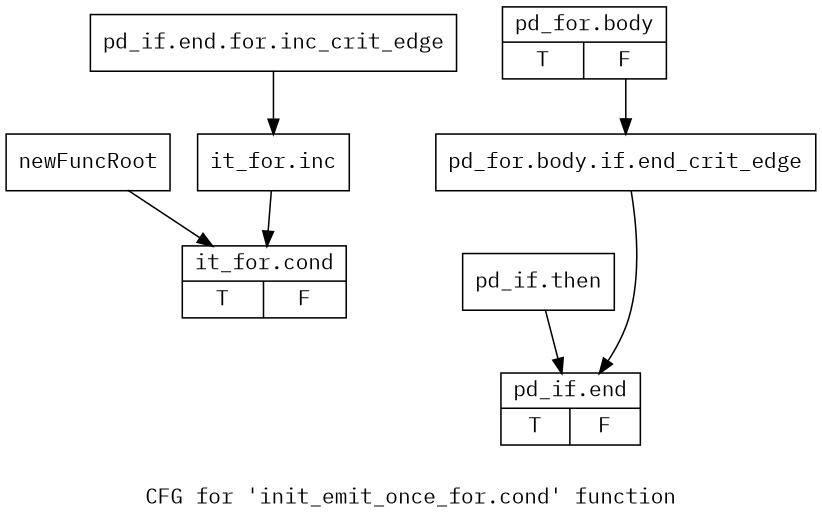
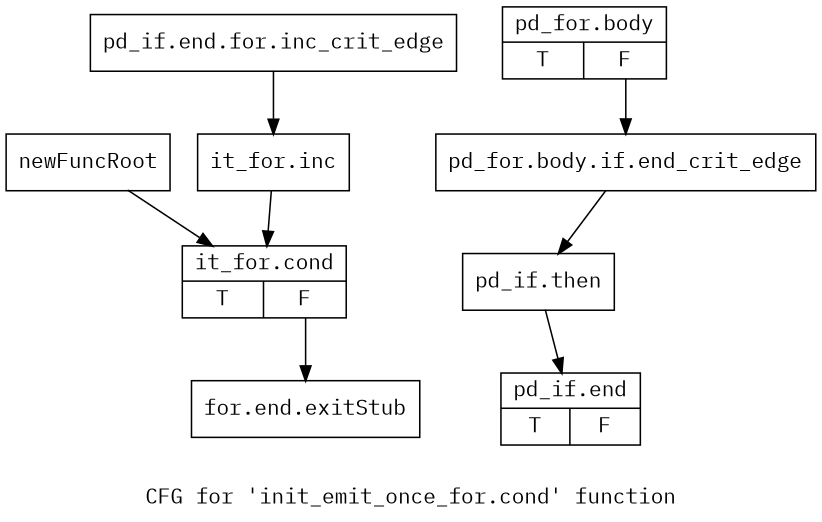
edge "pd_for.body.if.end_crit_edge" -> "pd_if.end": now "pd_for.body.if.end_crit_edge" -> "pd_if.then"
node "for.end.exitStub": added
